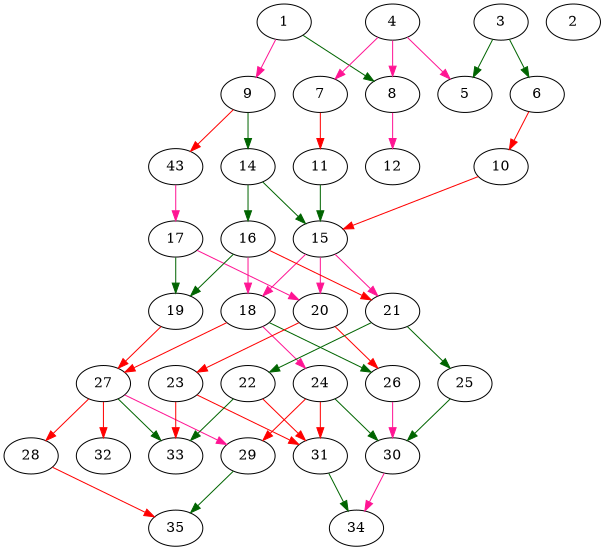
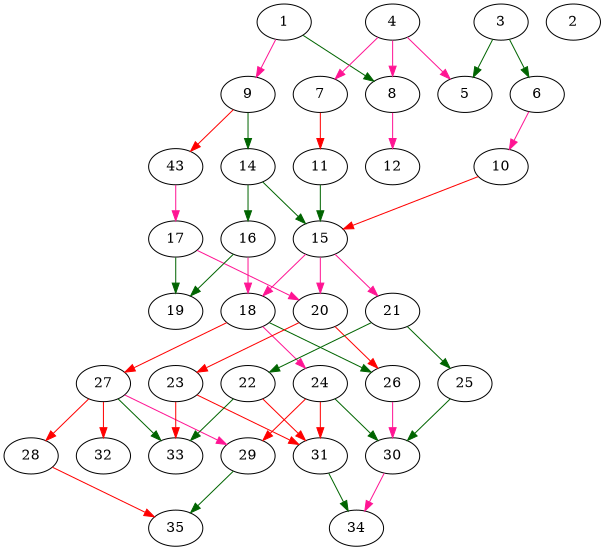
edge "6" -> "10": color red -> deeppink
edge "16" -> "21": removed
edge "19" -> "27": removed
